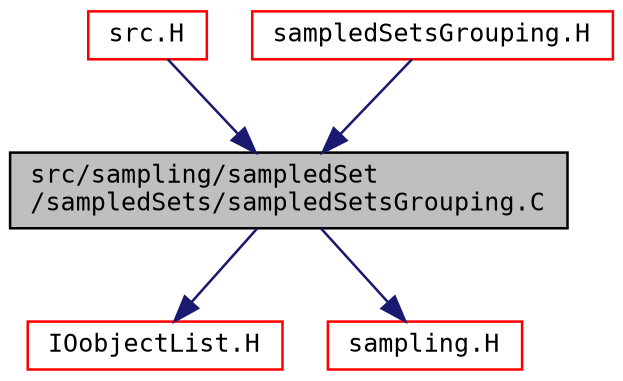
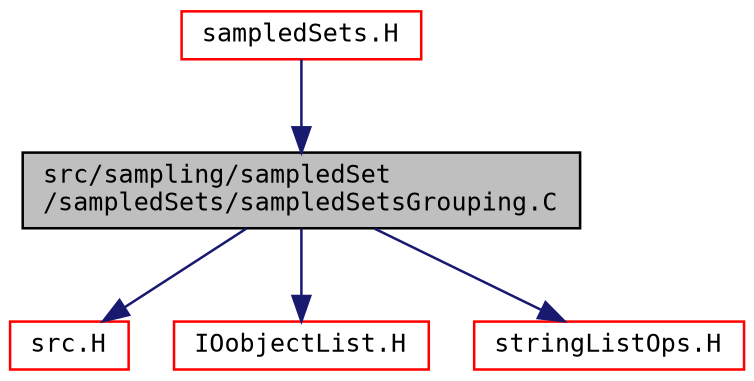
node "sampledSetsGrouping.H": label "sampledSetsGrouping.H" -> "sampledSets.H"
edge "src.H" -> "src/sampling/sampledSet /sampledSets/sampledSetsGrouping.C": reversed
node "sampling.H": label "sampling.H" -> "stringListOps.H"
